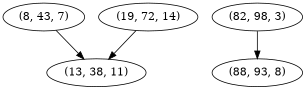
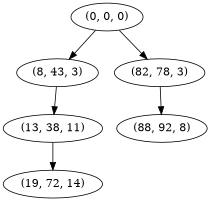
node "(8, 43, 7)": label "(8, 43, 7)" -> "(8, 43, 3)"
node "(0, 0, 0)": added
node "(82, 98, 3)": label "(82, 98, 3)" -> "(82, 78, 3)"
edge "(19, 72, 14)" -> "(13, 38, 11)": reversed
node "(88, 93, 8)": label "(88, 93, 8)" -> "(88, 92, 8)"
